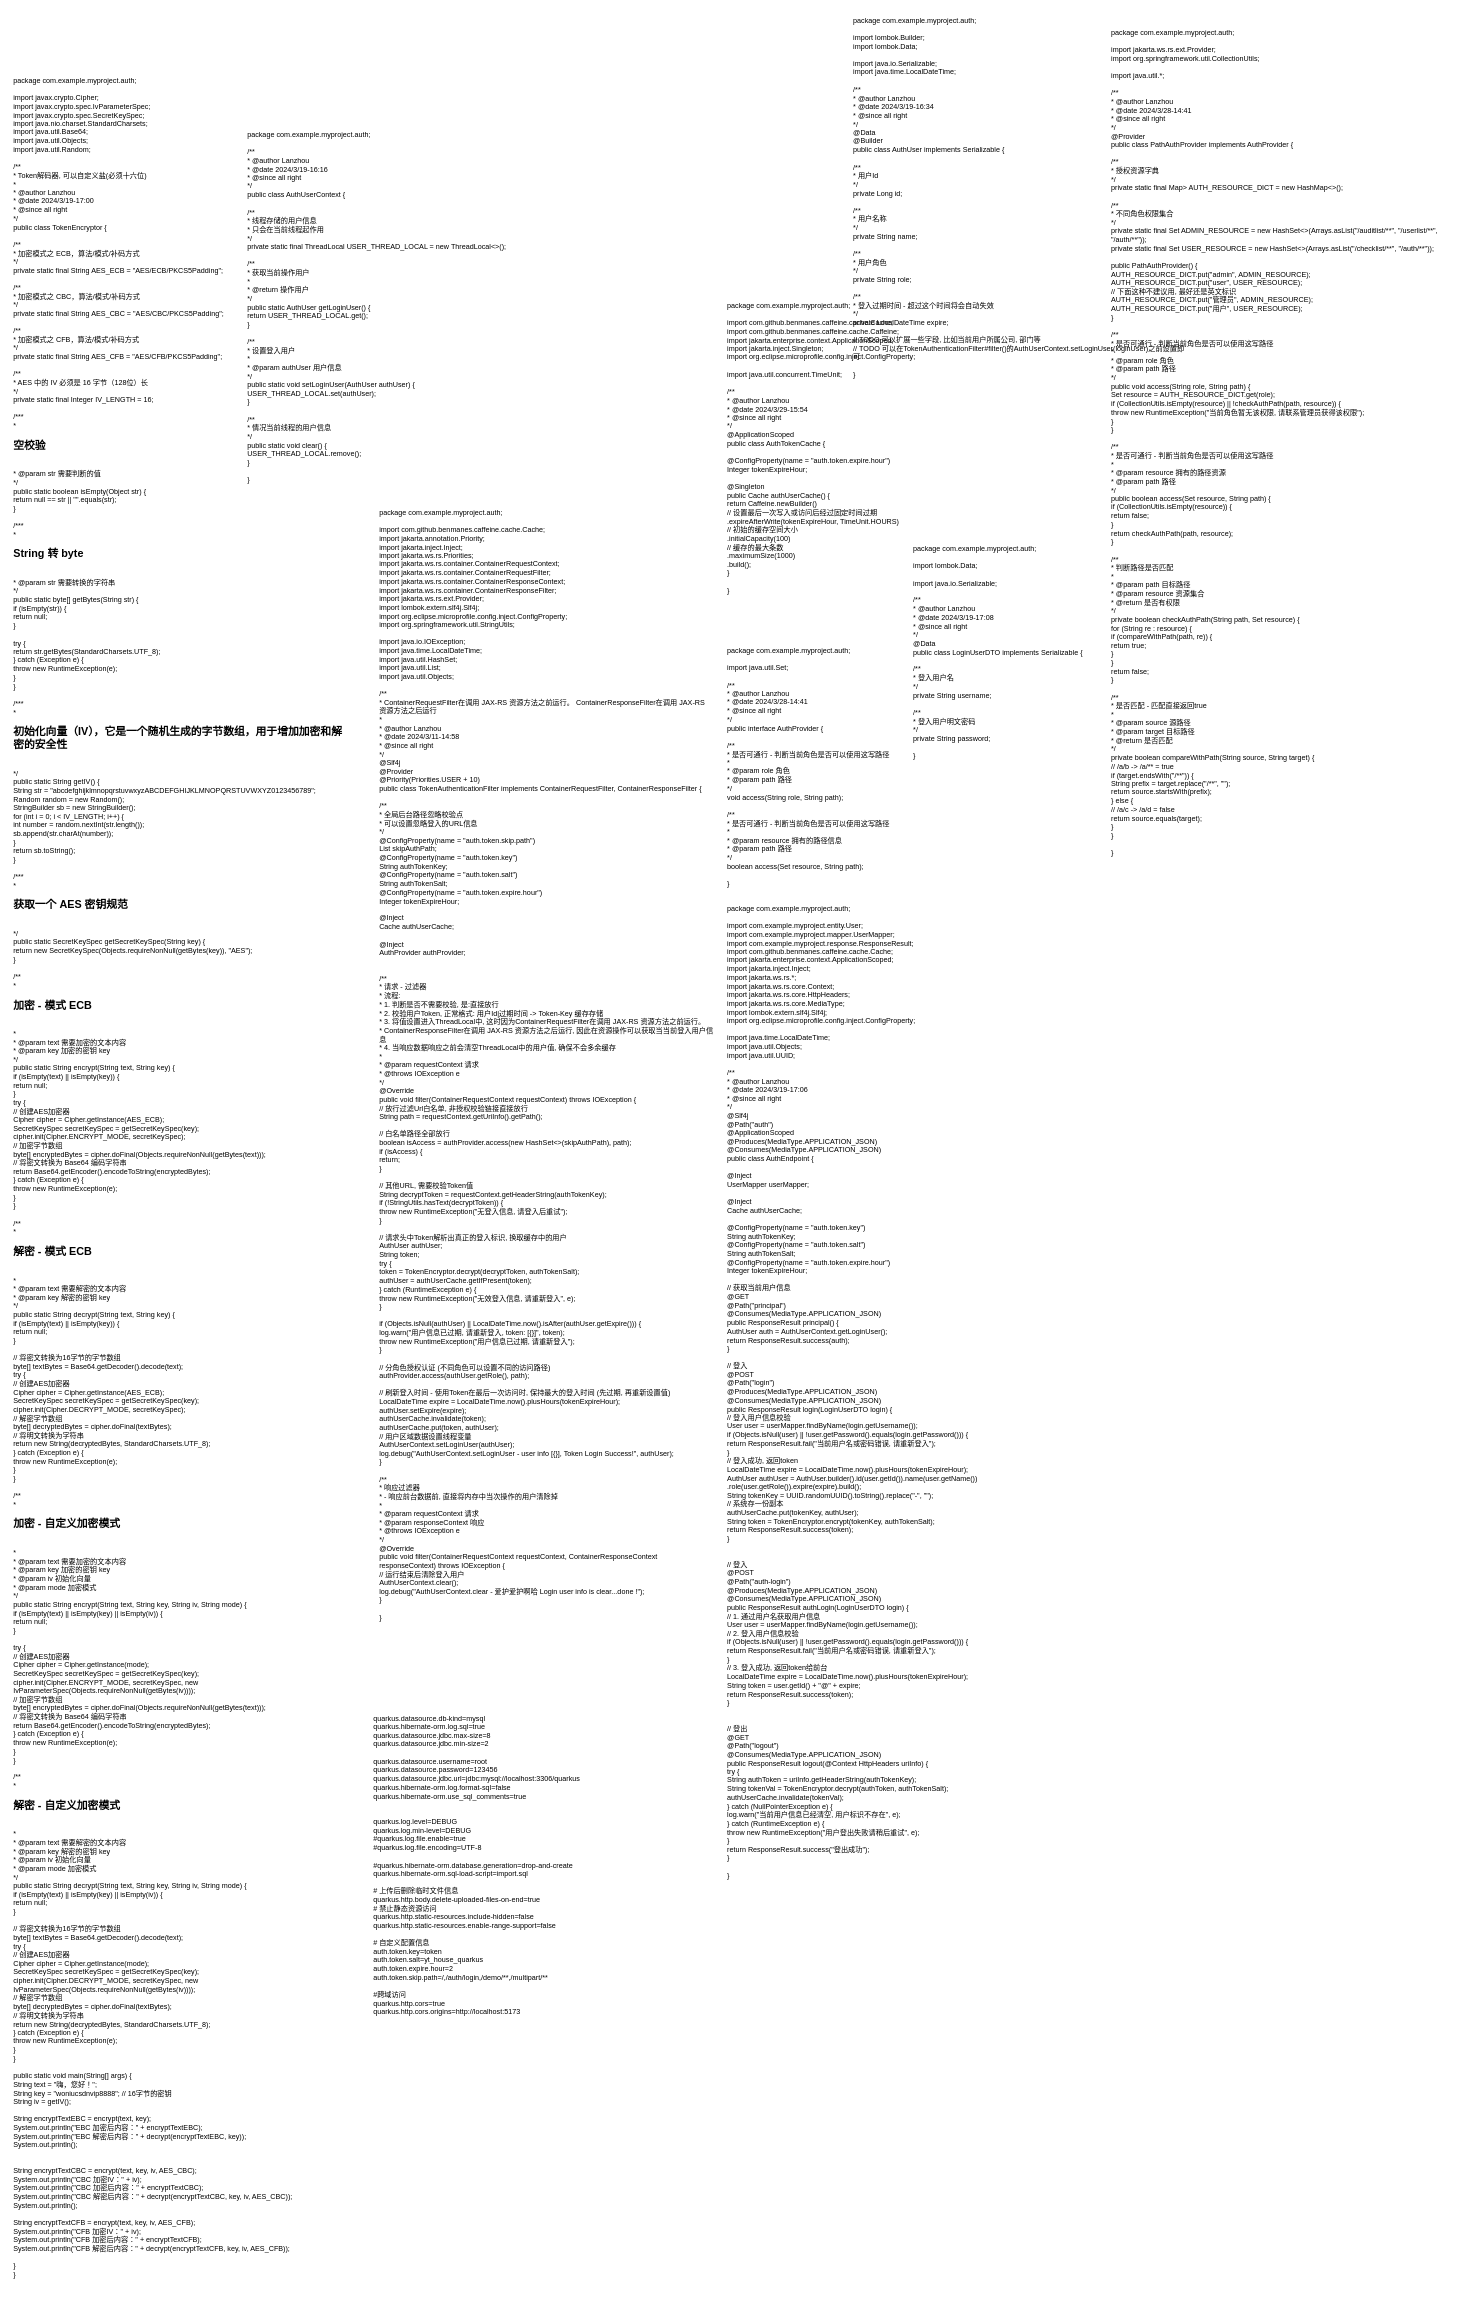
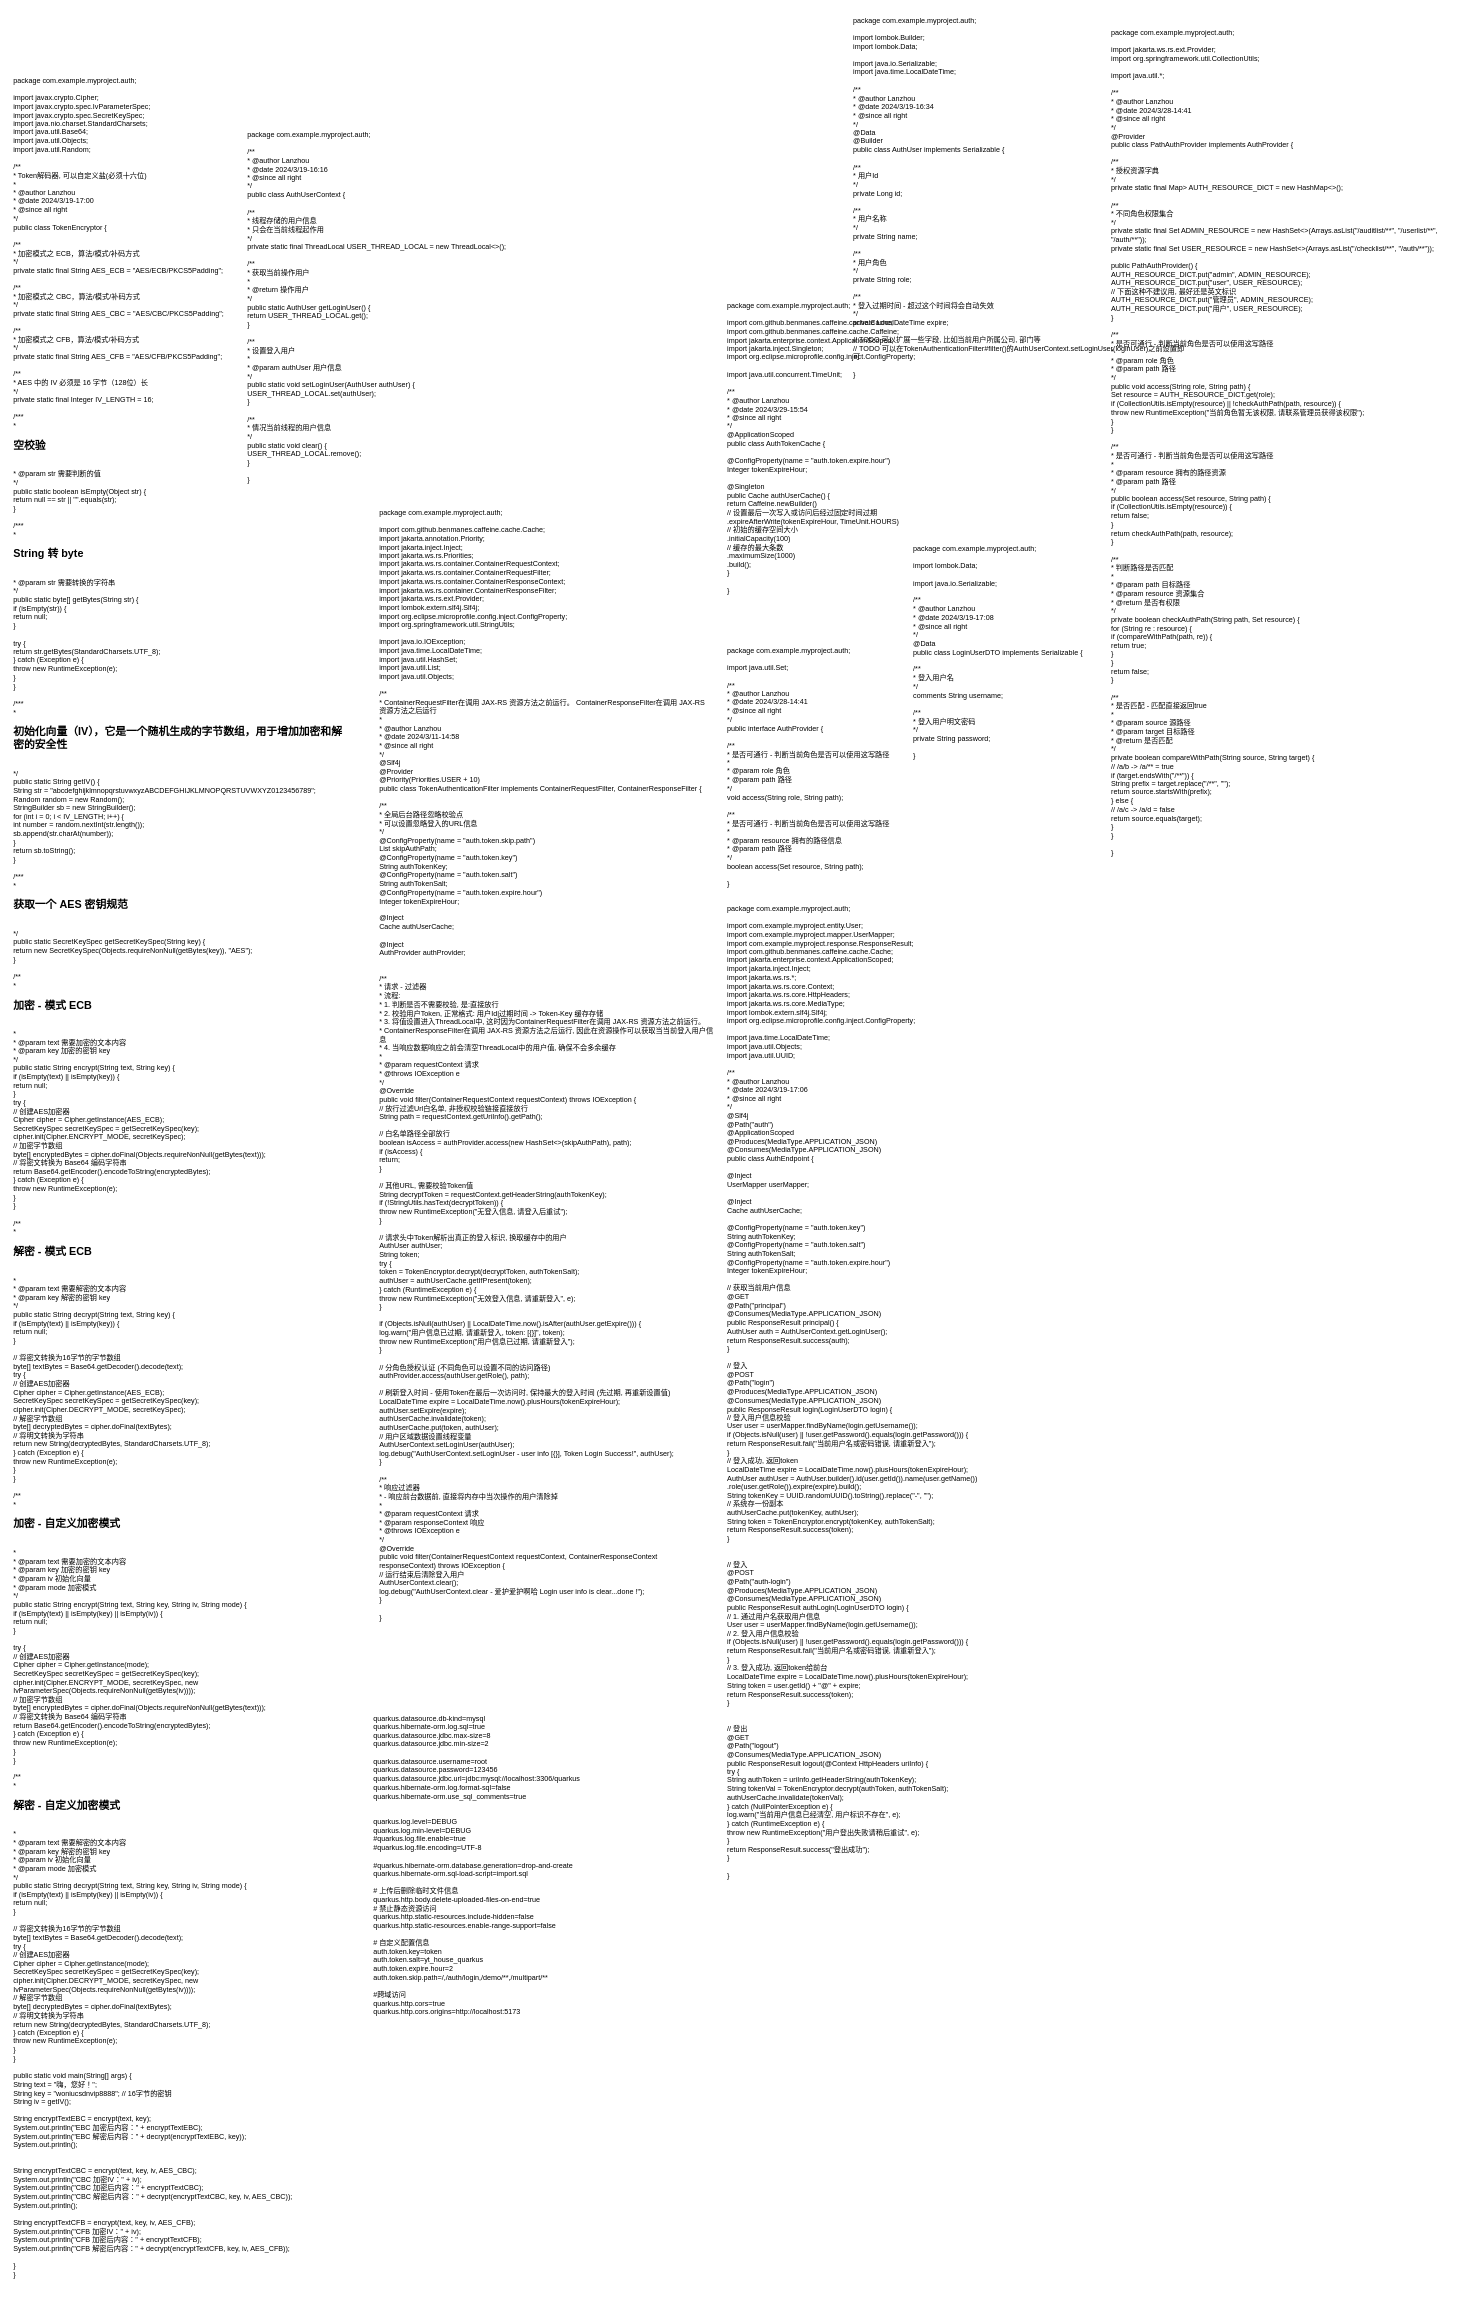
node "package com.example.myproject.auth; import lombok.Data; import java.io.Serializable; /** * @author Lanzhou * @date 2024/3/19-17:08 * @since all right */ @Data public class LoginUserDTO implements Serializable { /** * 登入用户名 */ private String username; /** * 登入用户明文密码 */ private String password; }": label "package com.example.myproject.auth; import lombok.Data; import java.io.Serializable; /** * @author Lanzhou * @date 2024/3/19-17:08 * @since all right */ @Data public class LoginUserDTO implements Serializable { /** * 登入用户名 */ private String username; /** * 登入用户明文密码 */ private String password; }" -> "package com.example.myproject.auth; import lombok.Data; import java.io.Serializable; /** * @author Lanzhou * @date 2024/3/19-17:08 * @since all right */ @Data public class LoginUserDTO implements Serializable { /** * 登入用户名 */ comments String username; /** * 登入用户明文密码 */ private String password; }"
